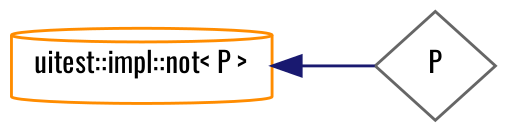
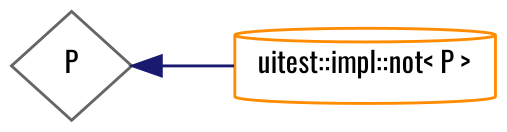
edge "P" -> "uitest::impl::not< P >": reversed
